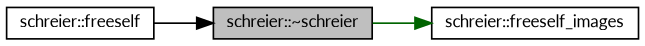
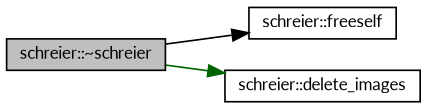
edge "schreier::freeself" -> "schreier::~schreier": reversed
node "schreier::freeself_images": label "schreier::freeself_images" -> "schreier::delete_images"
